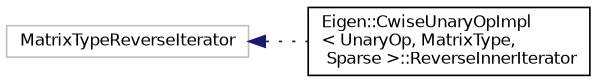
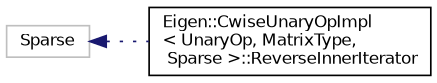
node "MatrixTypeReverseIterator": label "MatrixTypeReverseIterator" -> "Sparse"
